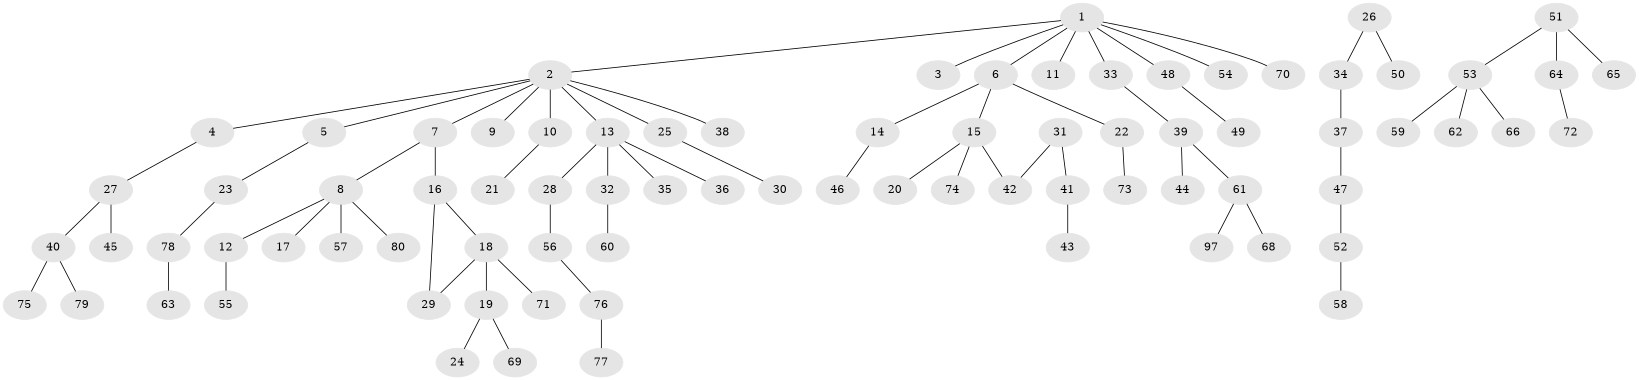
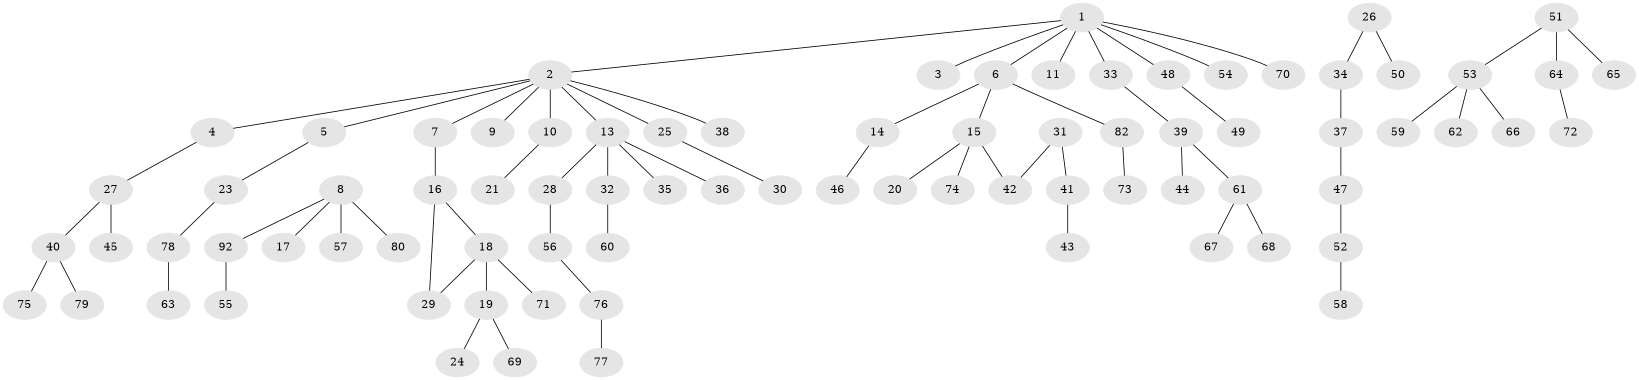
node "22": label "22" -> "82"
edge "7" -- "8": removed
node "12": label "12" -> "92"
node "97": label "97" -> "67"
